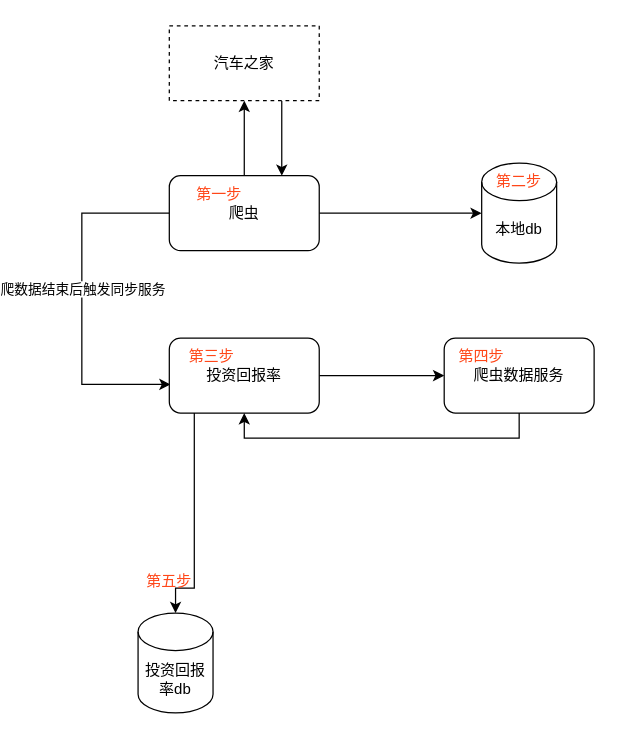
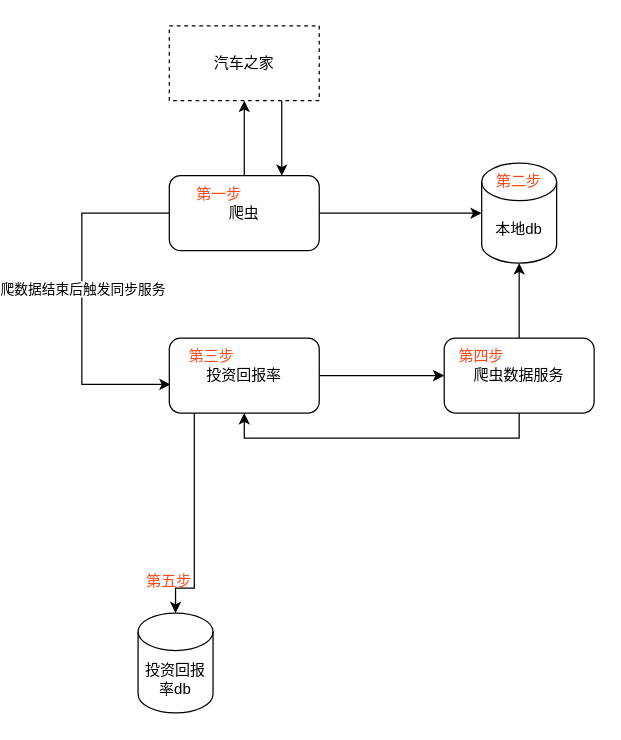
edge "爬虫数据服务" -> "本地db": added
